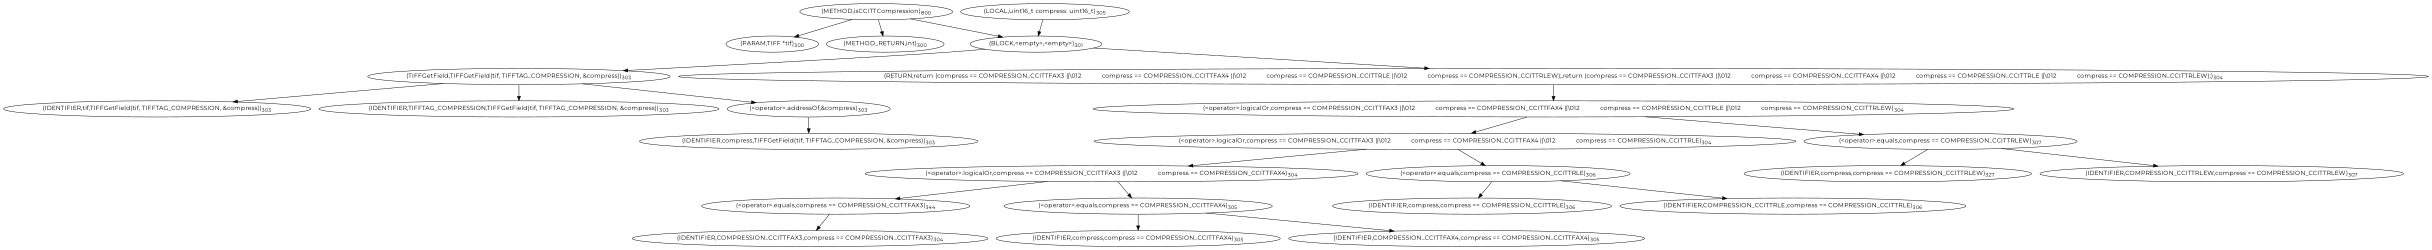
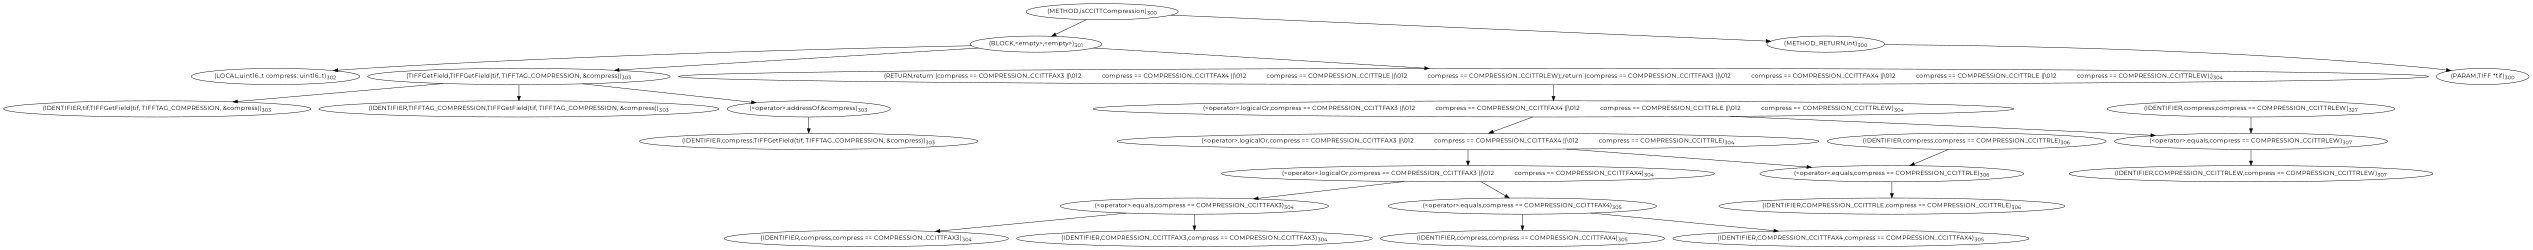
node "(METHOD,isCCITTCompression)": text "800" -> "300"
node "(LOCAL,uint16_t compress: uint16_t)": text "305" -> "302"
edge "(LOCAL,uint16_t compress: uint16_t)" -> "(BLOCK,<empty>,<empty>)": reversed
edge "(METHOD,isCCITTCompression)" -> "(PARAM,TIFF *tif)": now "(METHOD_RETURN,int)" -> "(PARAM,TIFF *tif)"
edge "(<operator>.equals,compress == COMPRESSION_CCITTRLEW)" -> "(IDENTIFIER,compress,compress == COMPRESSION_CCITTRLEW)": reversed
edge "(<operator>.equals,compress == COMPRESSION_CCITTRLE)" -> "(IDENTIFIER,compress,compress == COMPRESSION_CCITTRLE)": reversed
node "(<operator>.equals,compress == COMPRESSION_CCITTFAX3)": text "344" -> "304"
node "(IDENTIFIER,compress,compress == COMPRESSION_CCITTFAX3)": added
